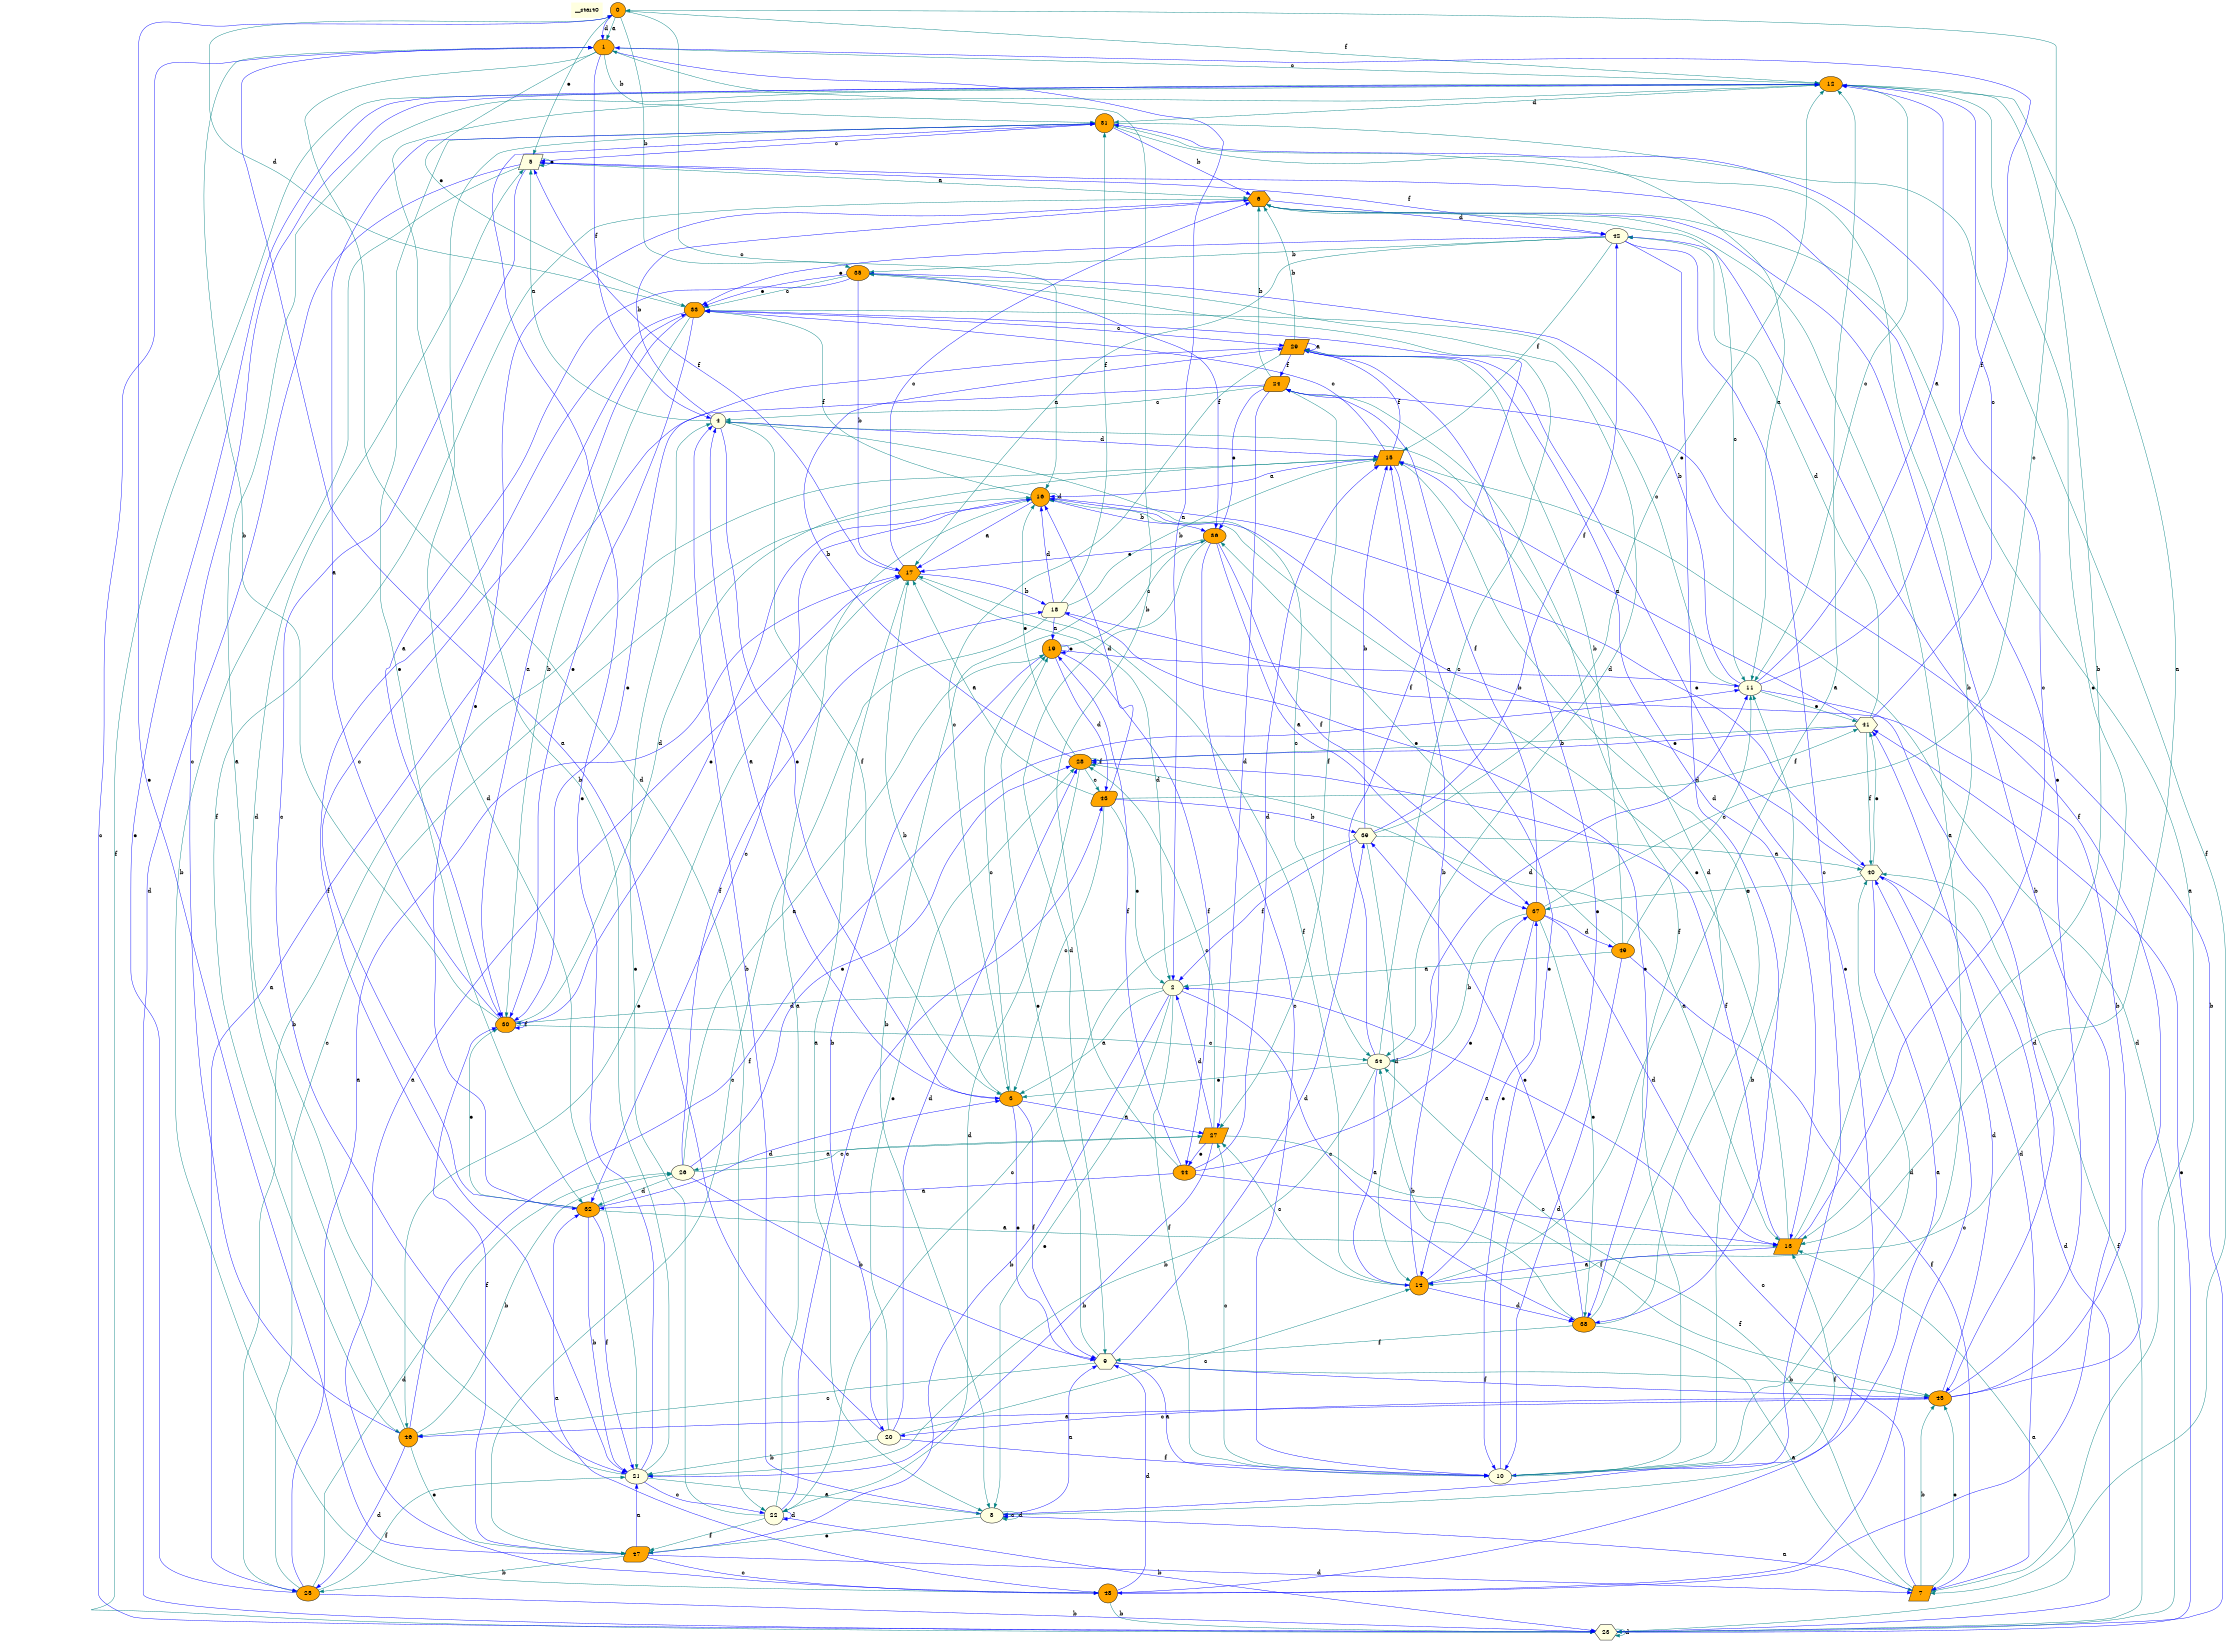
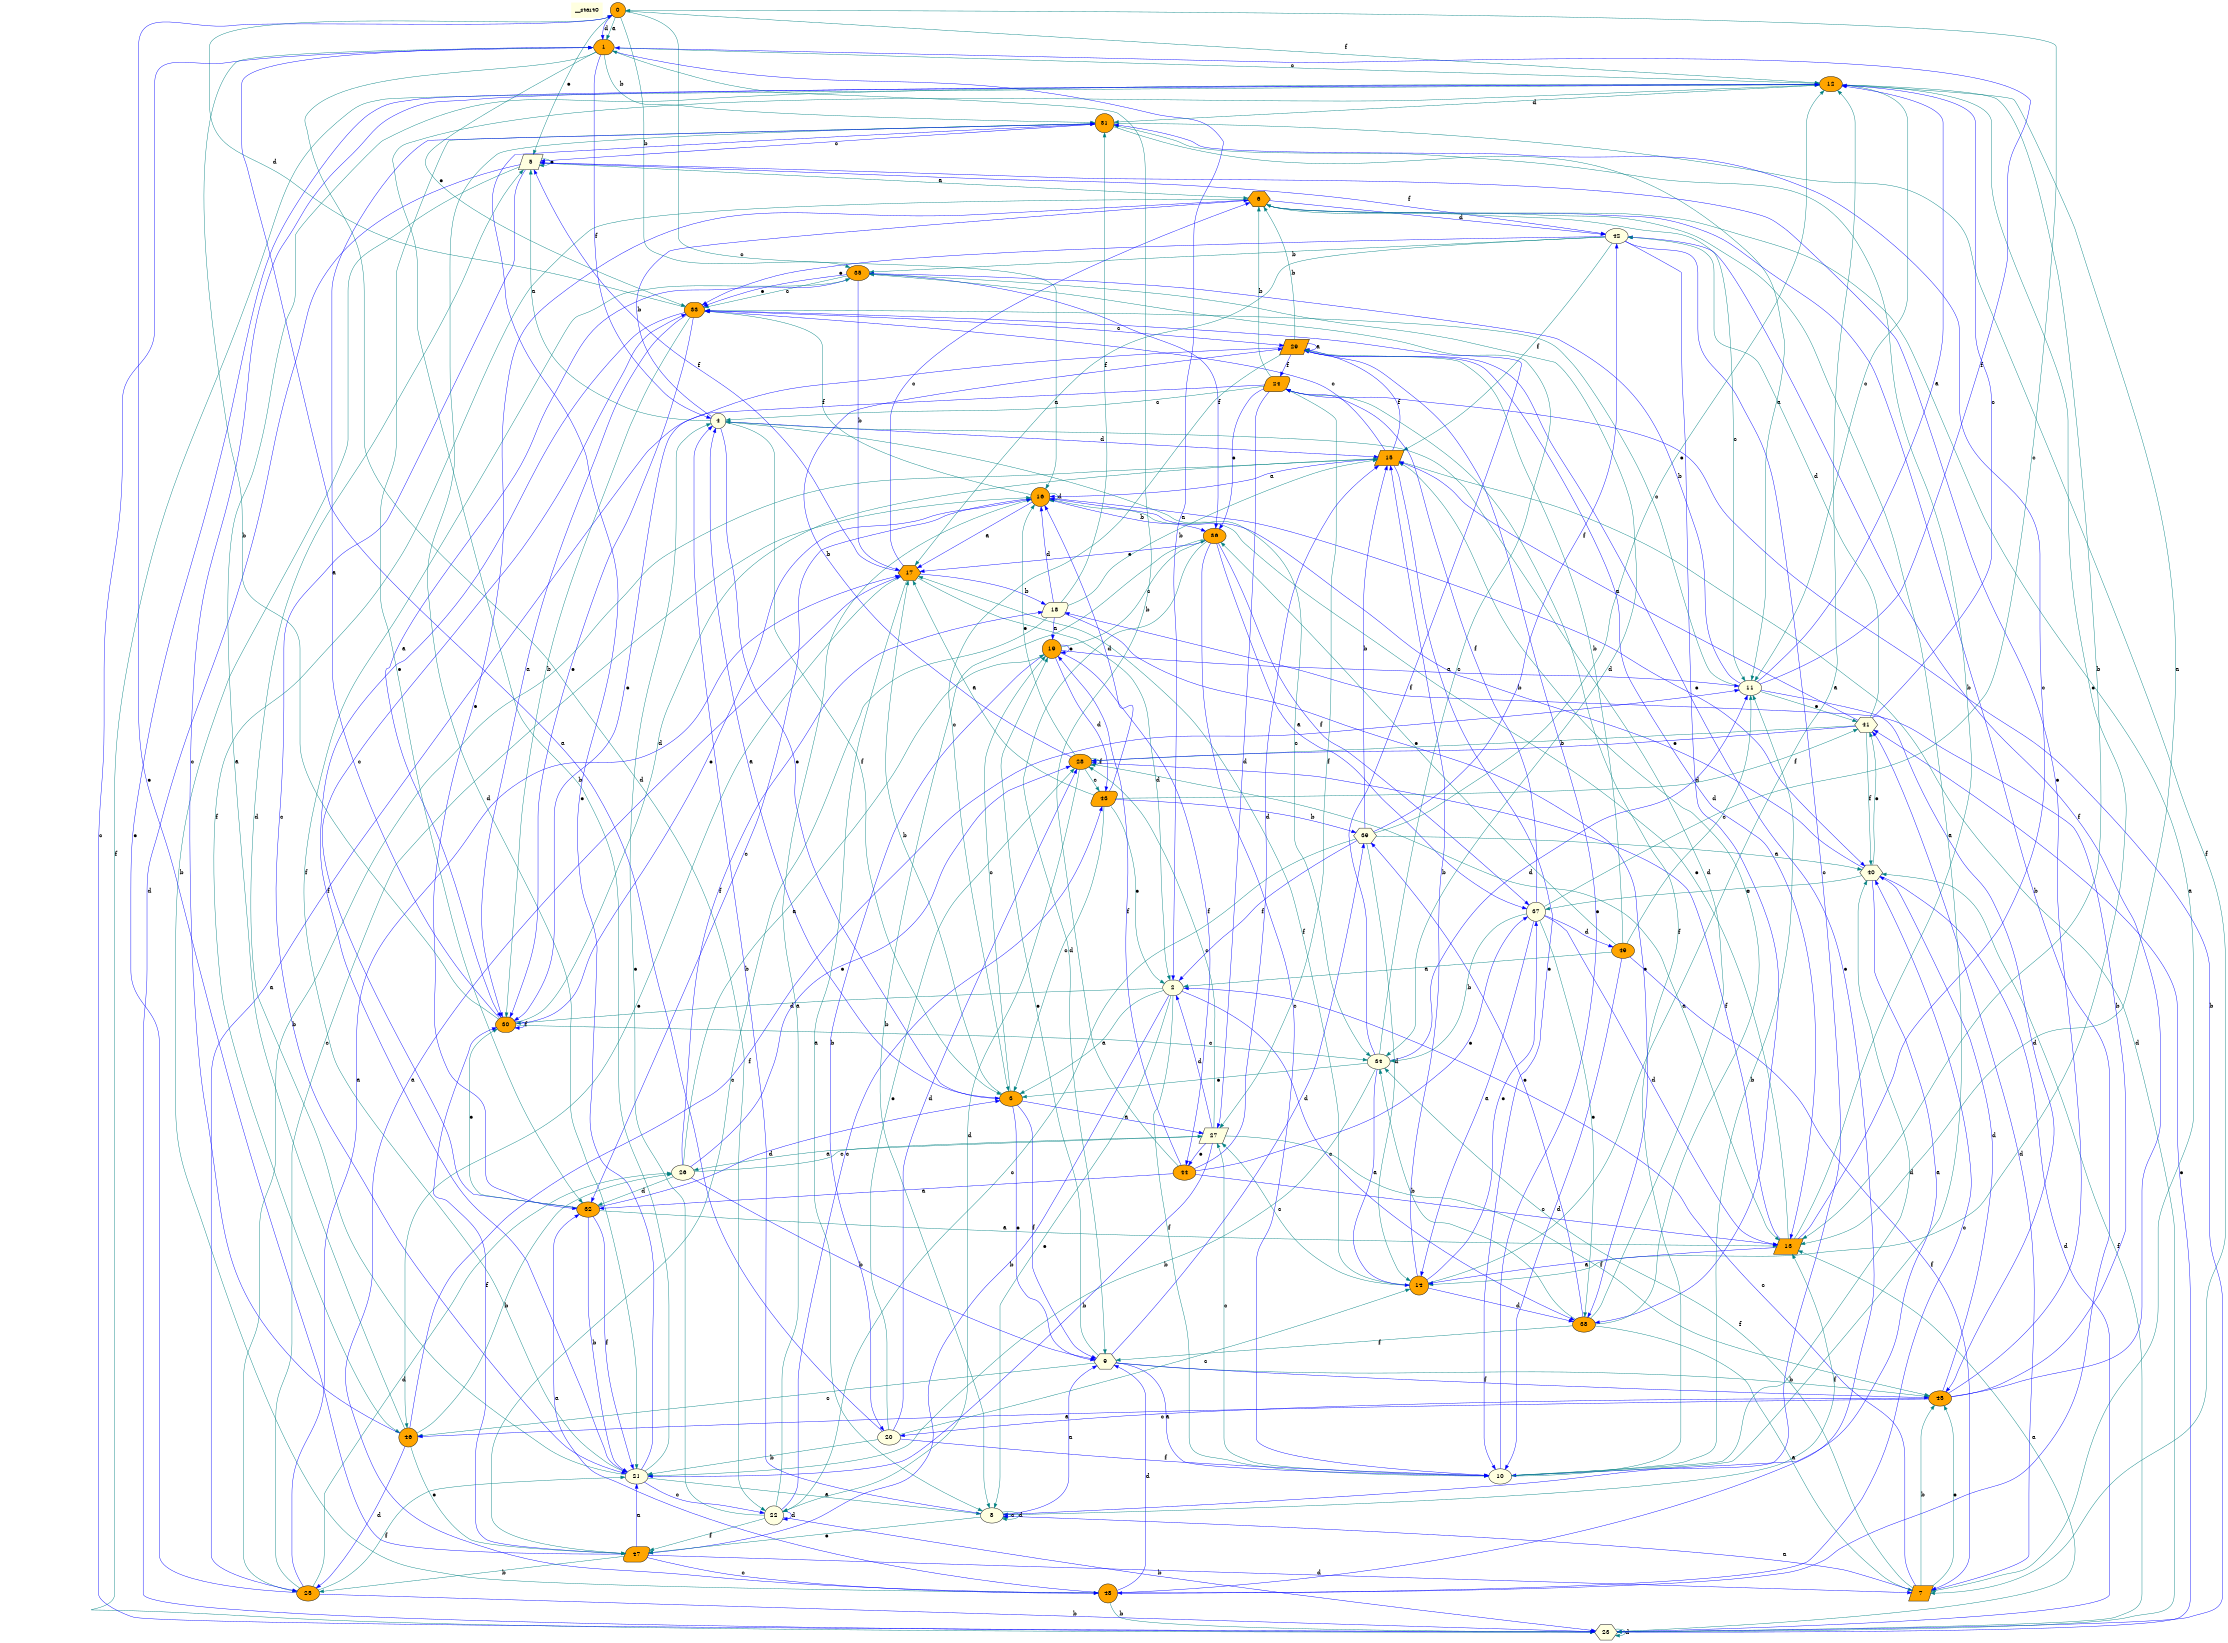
edge "31" -> "6": removed, label "b"
edge "21" -> "35": added, label "f"
node "37": fillcolor orange -> lightyellow
node "27": fillcolor orange -> lightyellow
